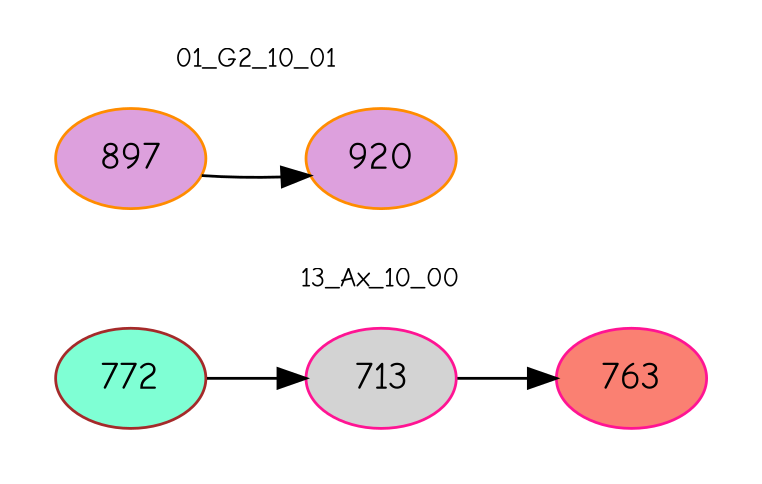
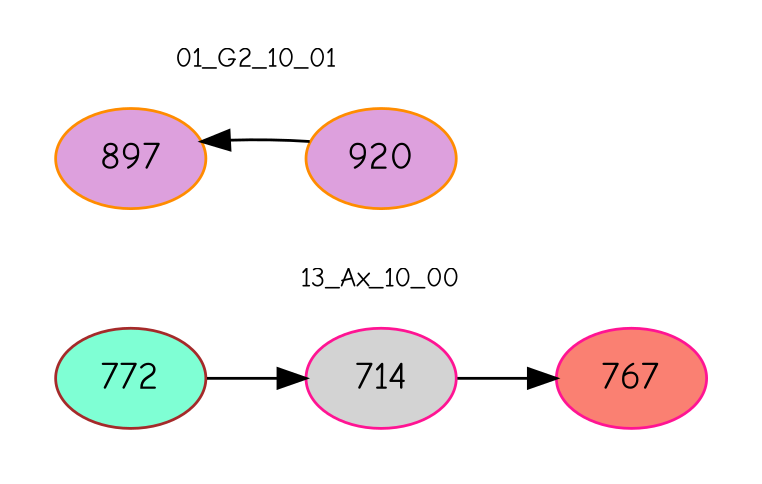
edge "897" -> "920": reversed
node "713": label "713" -> "714"
node "763": label "763" -> "767"
